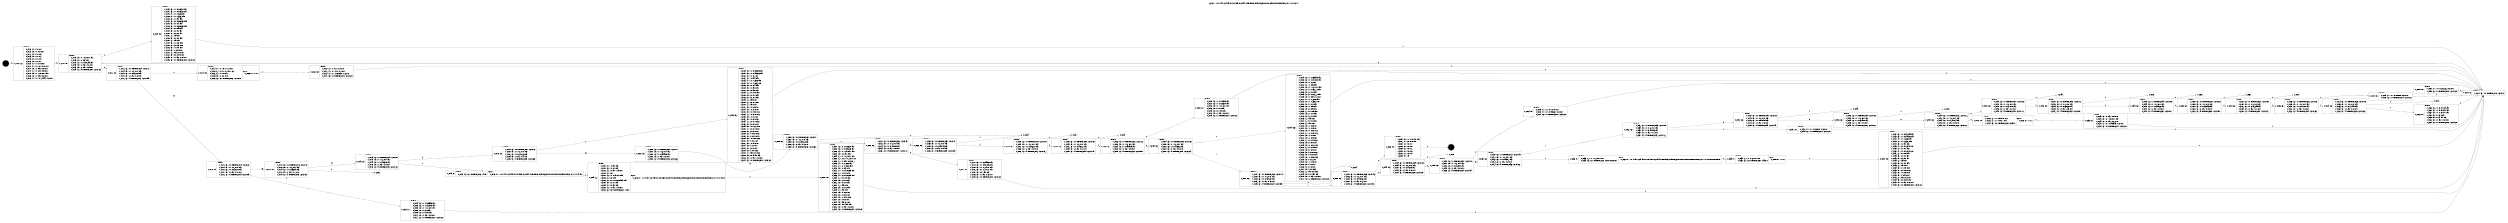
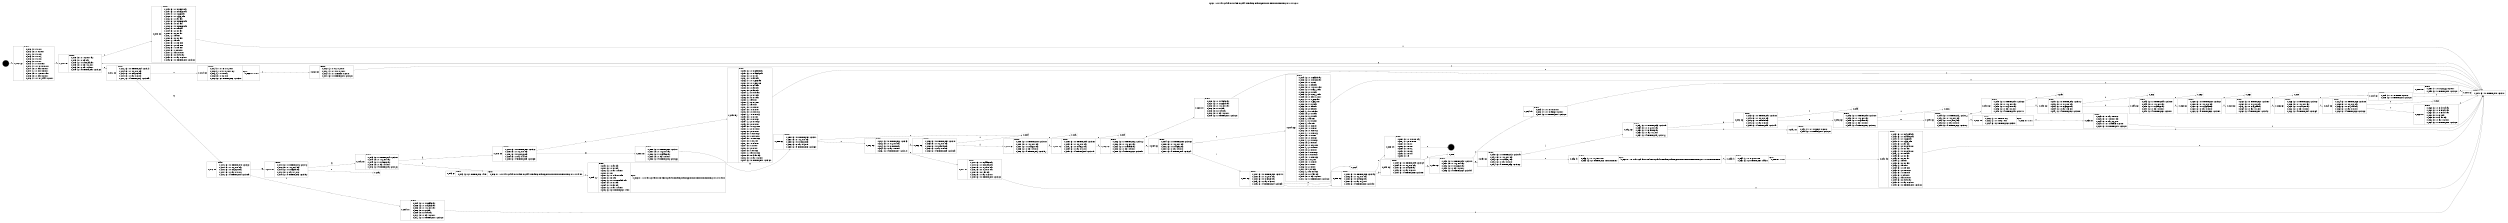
node "0x401c1b [113]": removed
